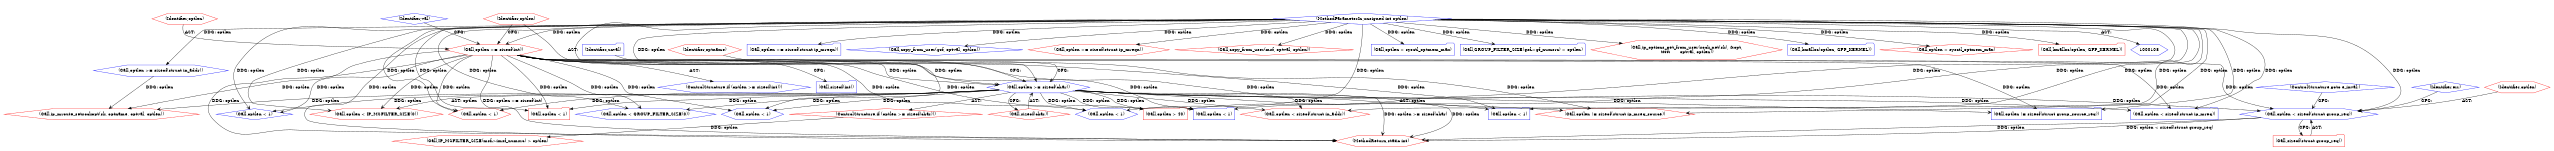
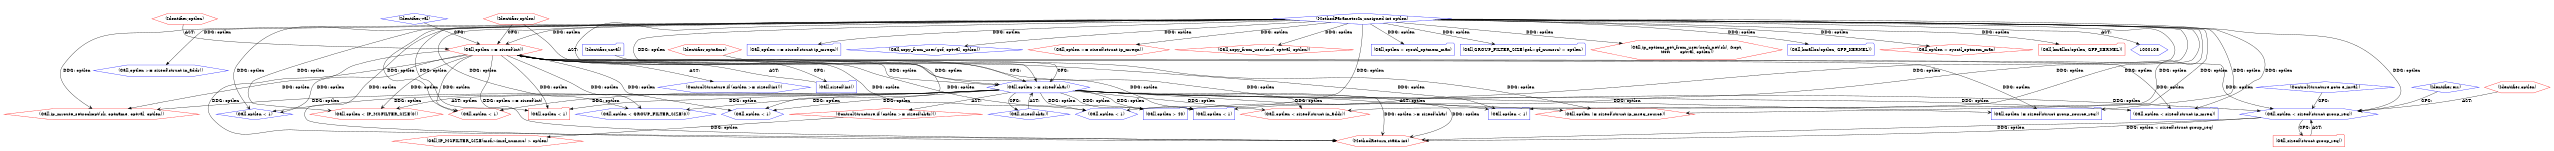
edge "(Call,sizeof(int))" -> "(Call,optlen >= sizeof(int))": added, label "AST:"
edge "(Call,optlen >= sizeof(struct in_addr))" -> "(Call,ip_mroute_setsockopt(sk, optname, optval, optlen))": now "(MethodParameterIn,unsigned int optlen)" -> "(Call,ip_mroute_setsockopt(sk, optname, optval, optlen))"
edge "(Call,optlen >= sizeof(char))" -> "(Call,optlen < sizeof(struct ip_mreq))": arrowhead vee -> normal
node "(Call,sizeof(char))": color red -> blue
node "(Call,optlen > 40)": color red -> blue
edge "(Call,optlen < sizeof(struct group_req))" -> "(Call,sizeof(struct group_req))": arrowhead normal -> vee
